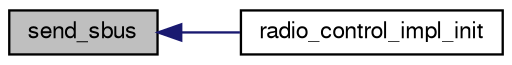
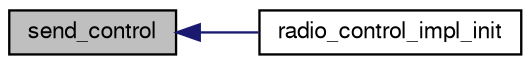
node "send_sbus": label "send_sbus" -> "send_control"
